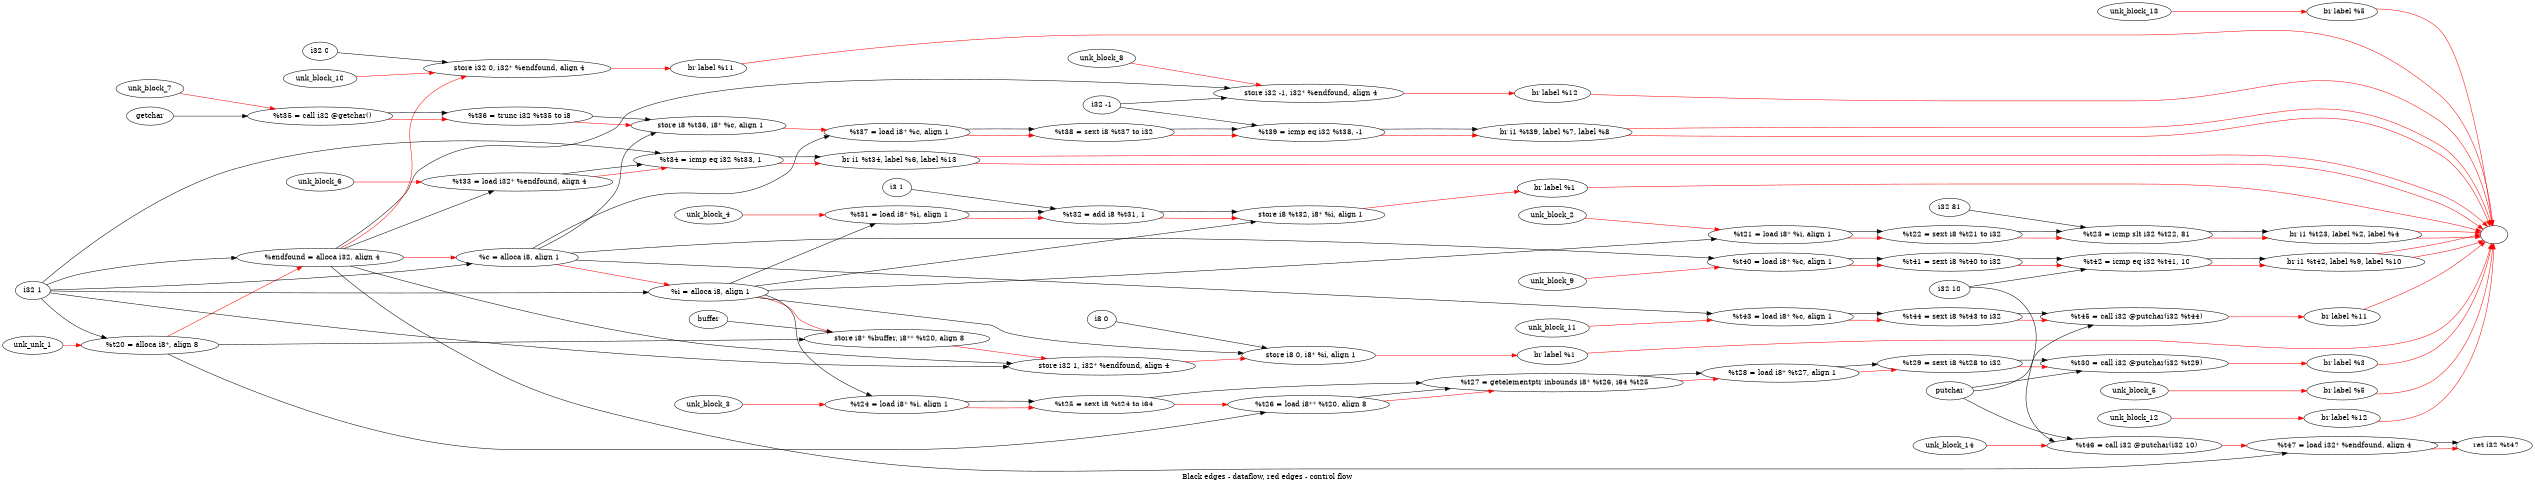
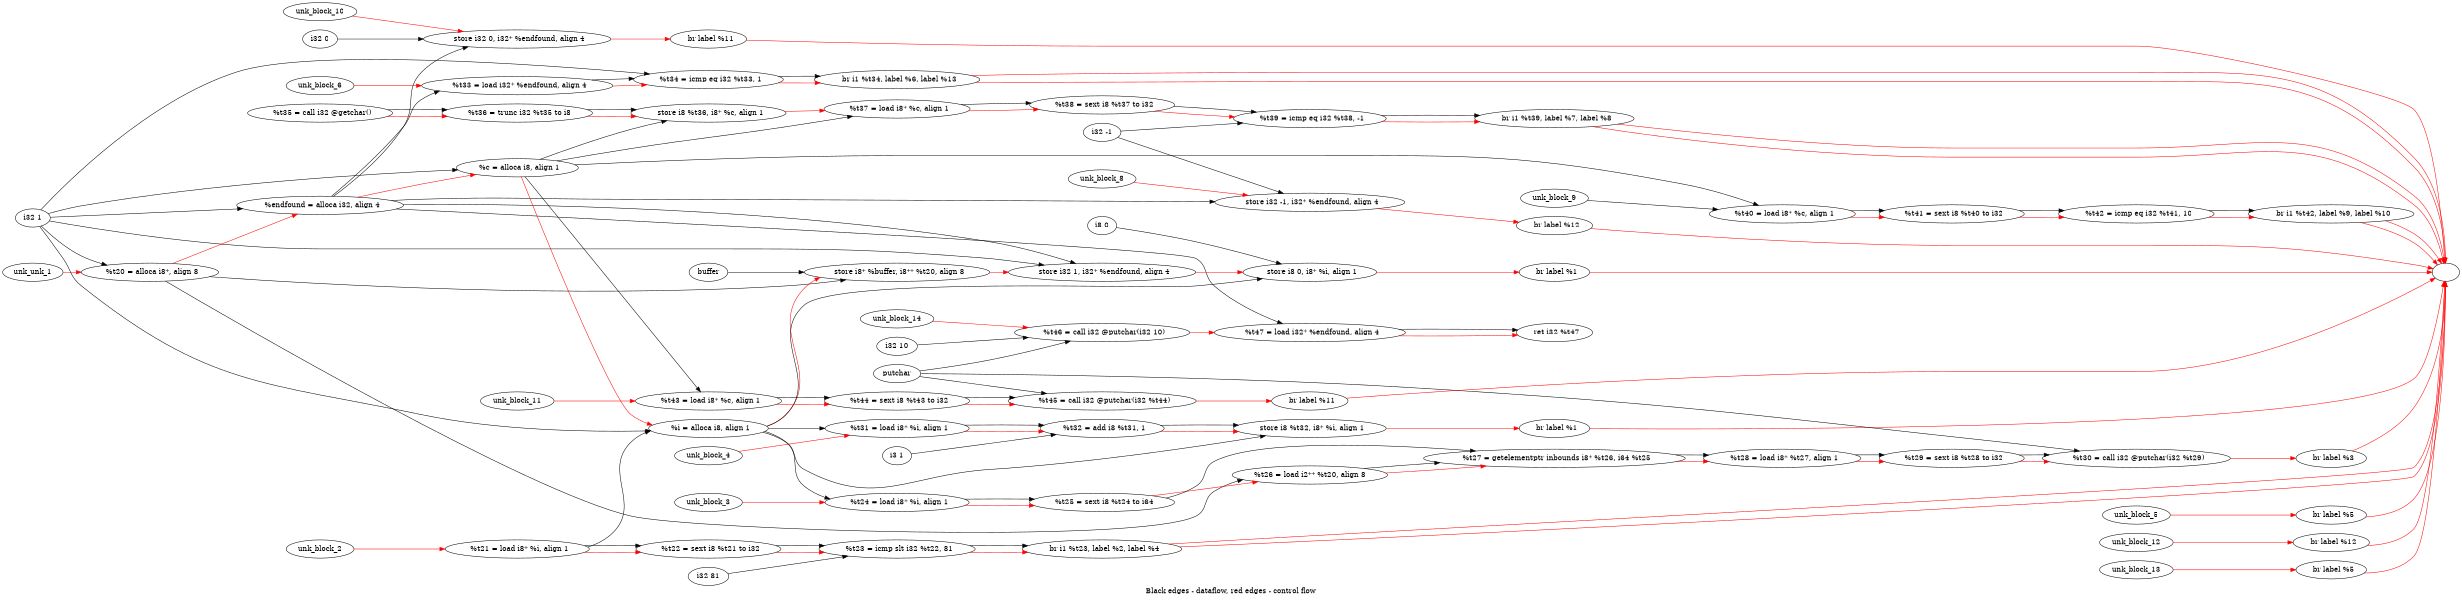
node "unk_block_7": removed
node "getchar": removed
edge "%endfound = alloca i32, align 4" -> "store i32 0, i32* %endfound, align 4": color red -> black
edge "%i = alloca i8, align 1" -> "%t21 = load i8* %i, align 1": reversed
edge "unk_block_9" -> "%t40 = load i8* %c, align 1": color red -> black
edge "i32 10" -> "%t42 = icmp eq i32 %t41, 10": removed
node "%t26 = load i8** %t20, align 8": label "%t26 = load i8** %t20, align 8" -> "%t26 = load i2** %t20, align 8"
